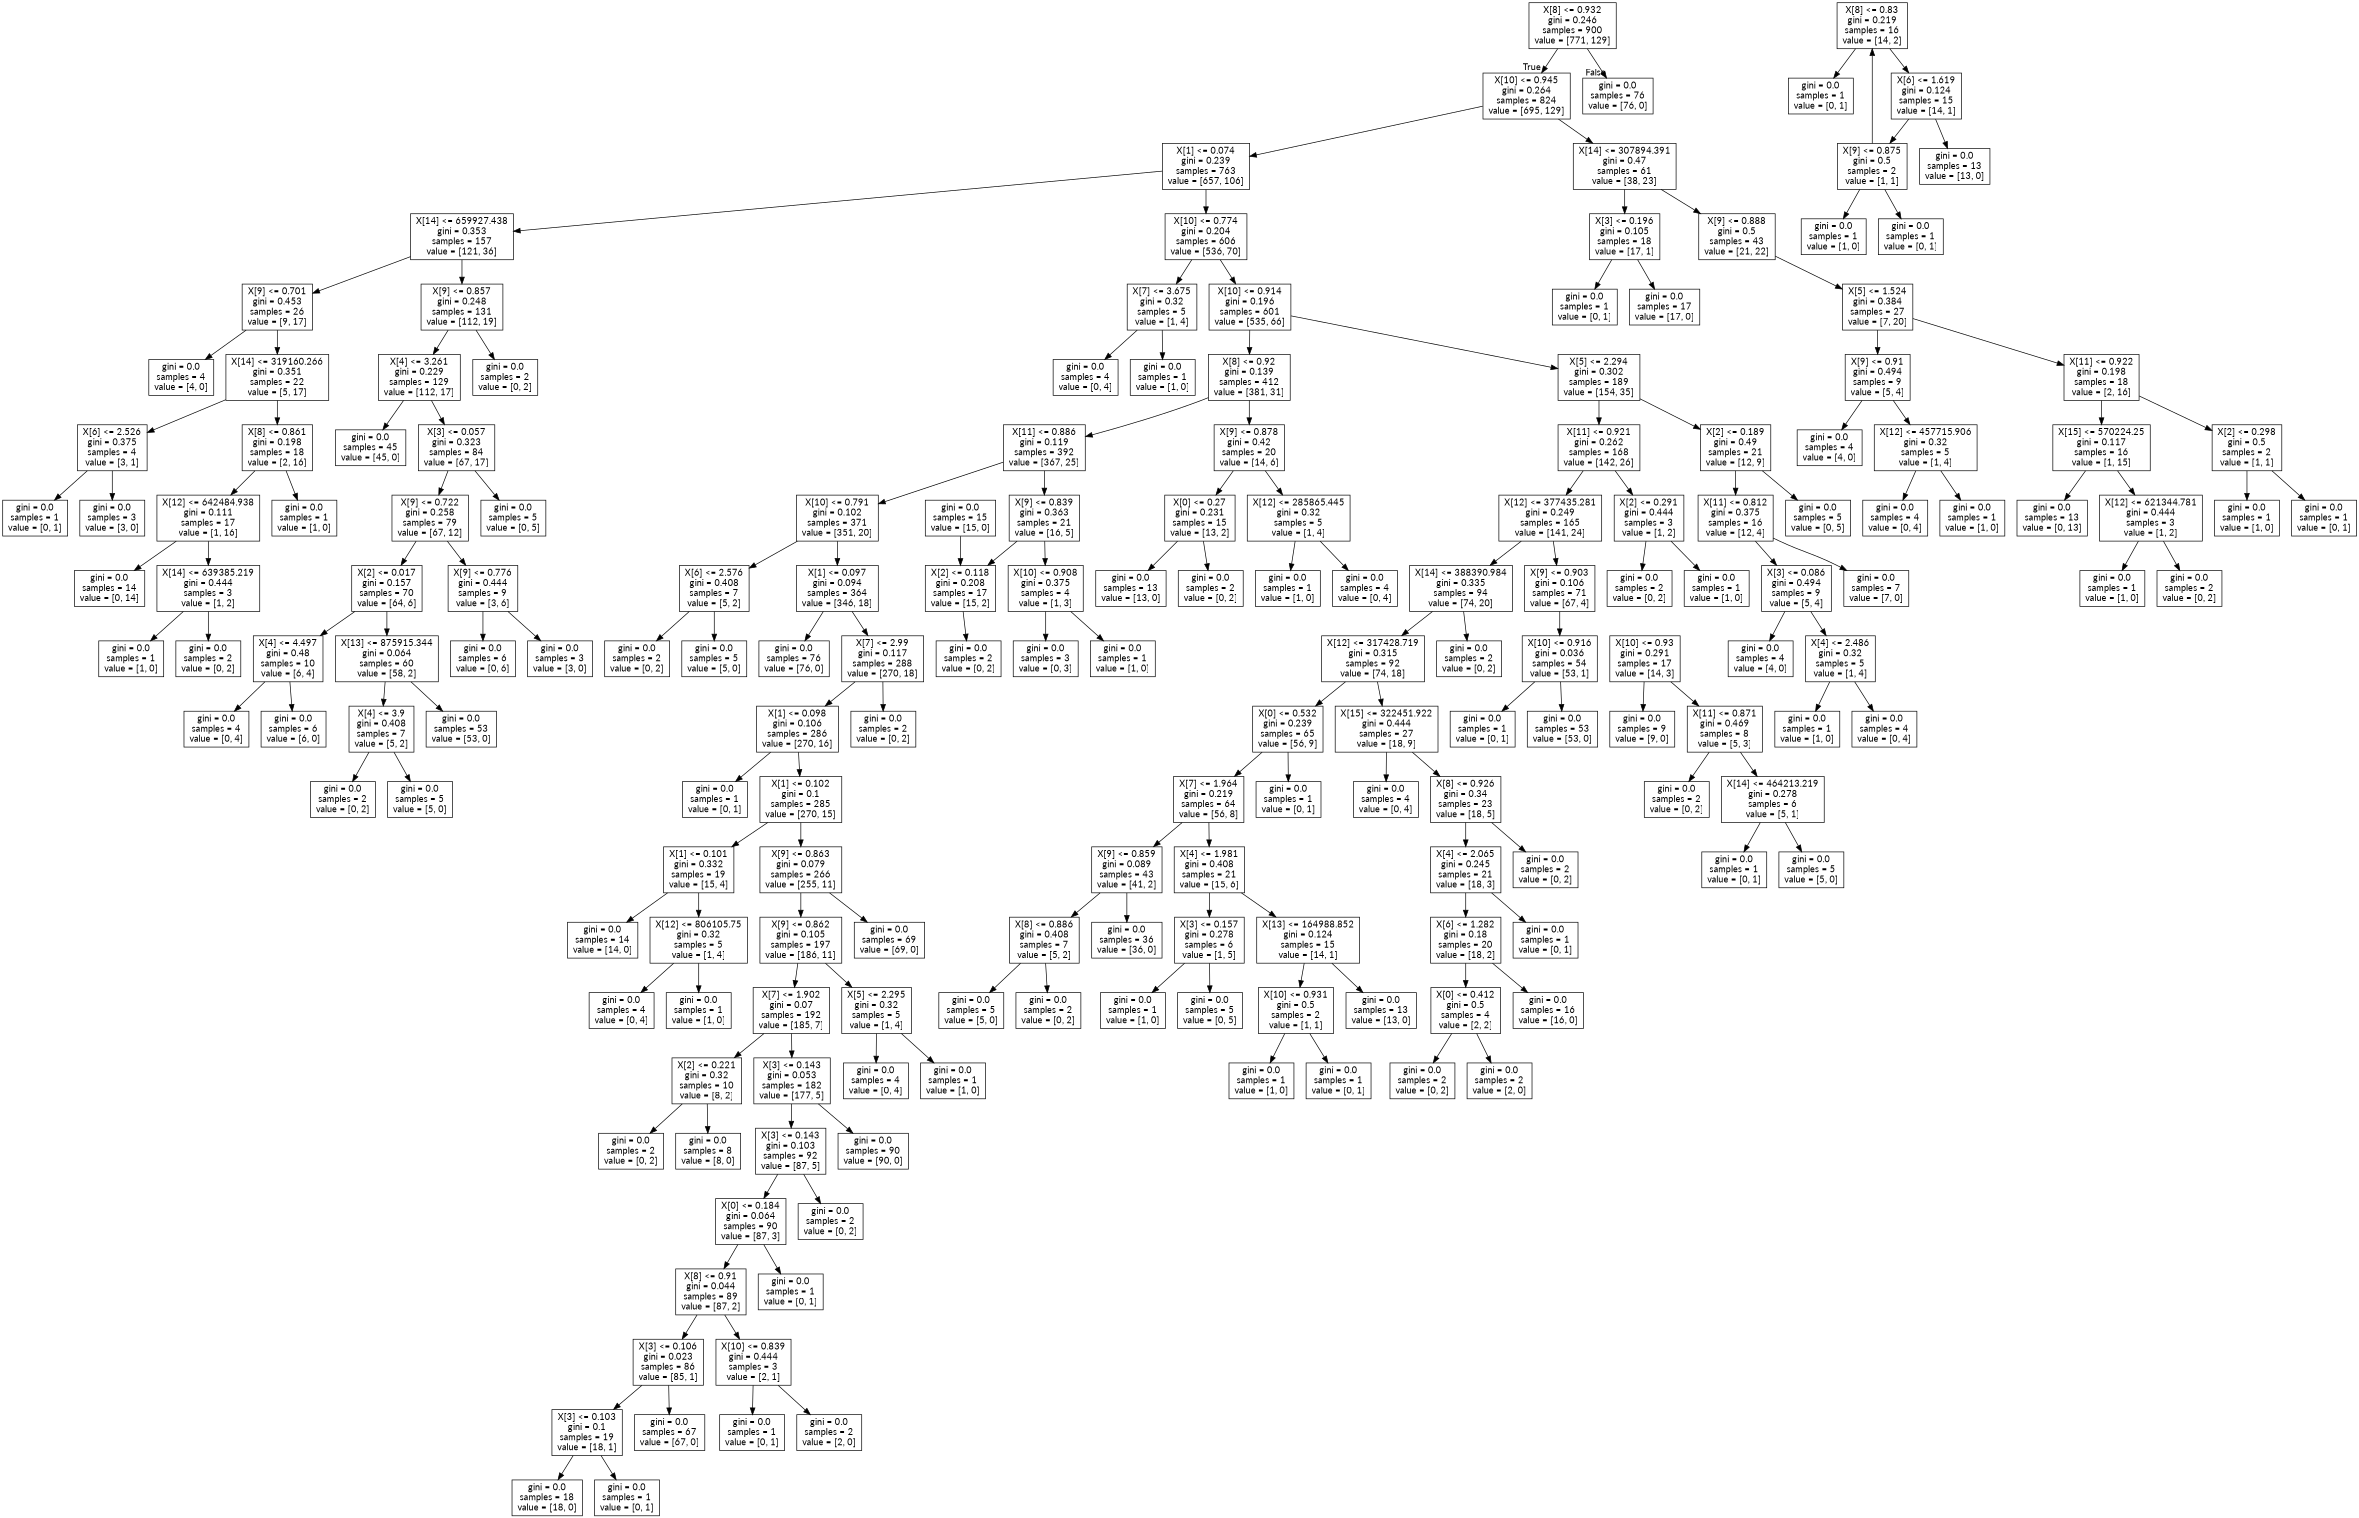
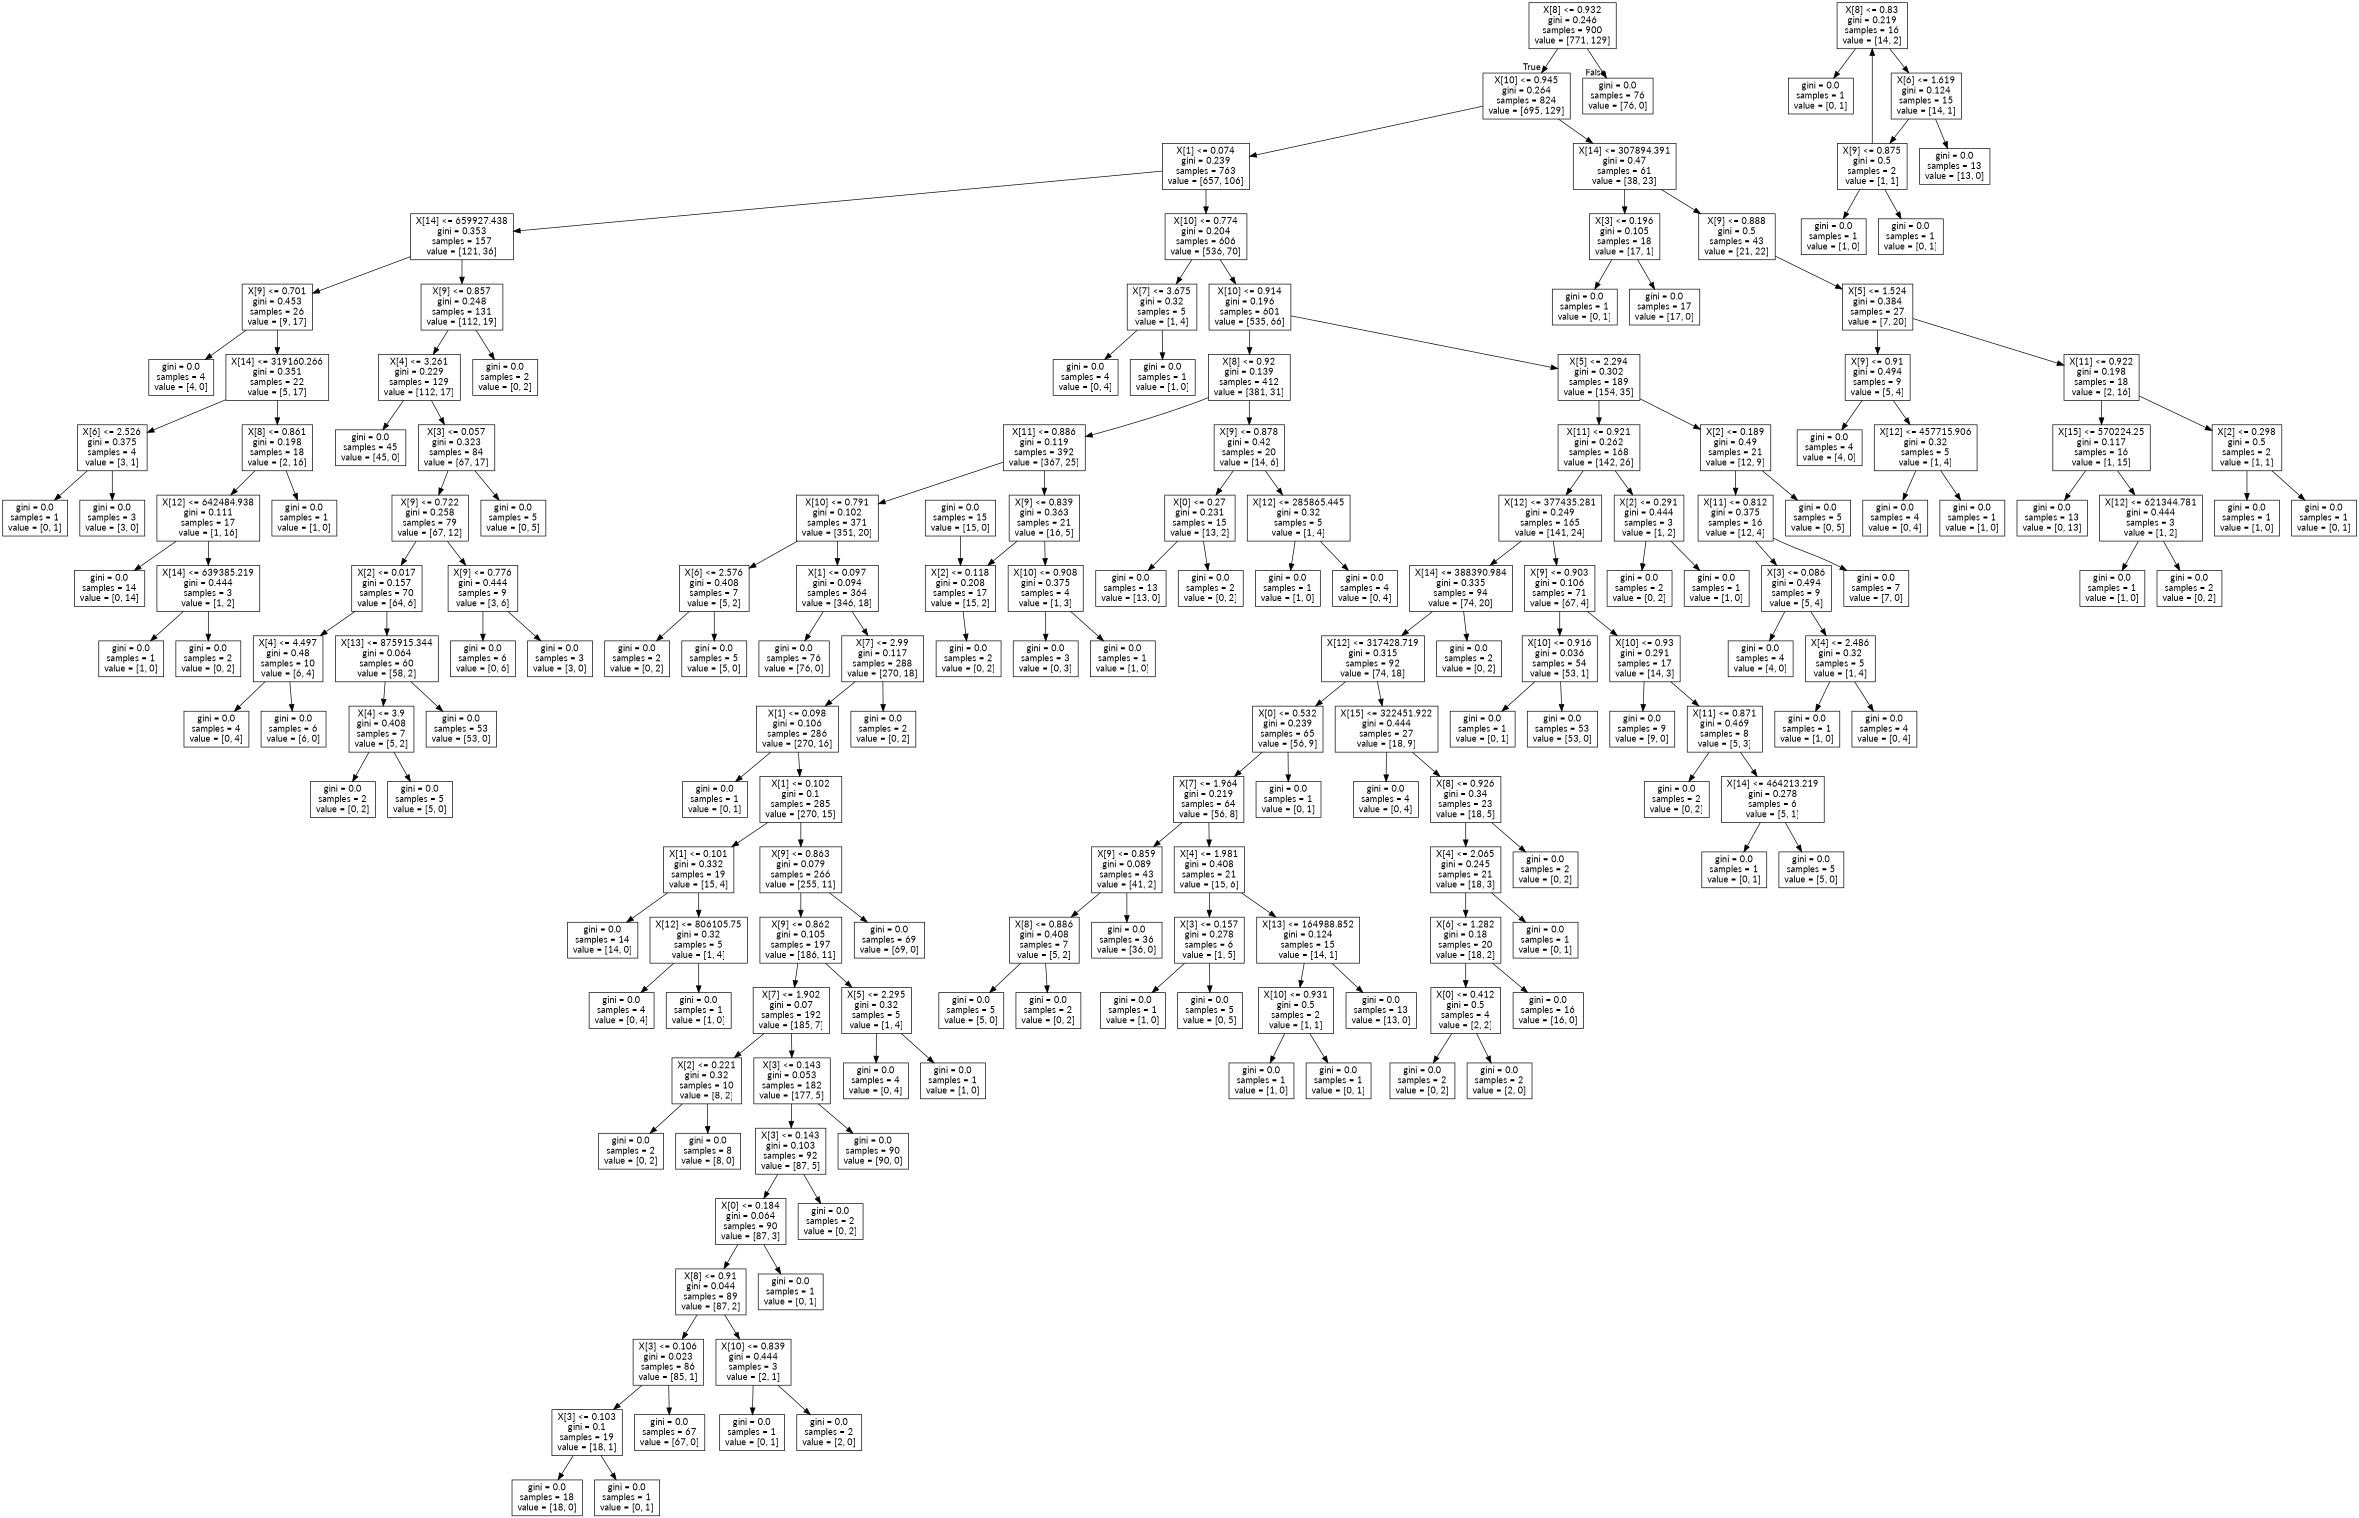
edge "X[9] <= 0.903 gini = 0.106 samples = 71 value = [67, 4]" -> "X[10] <= 0.93 gini = 0.291 samples = 17 value = [14, 3]": added
